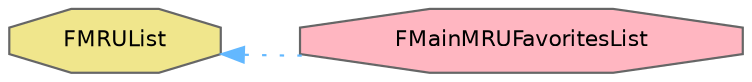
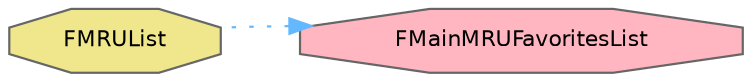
edge "FMainMRUFavoritesList" -> "FMRUList": reversed
